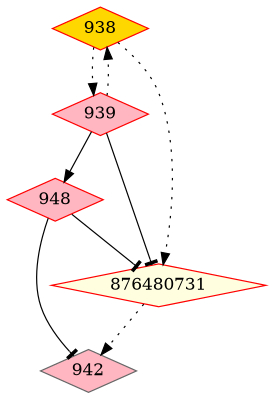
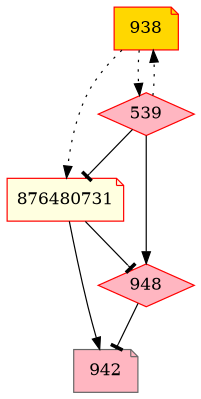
node "938": shape diamond -> note
node "939": label "939" -> "539"
edge "948" -> "876480731": reversed
node "876480731": shape diamond -> note
edge "876480731" -> "942": style dotted -> solid
node "942": shape diamond -> note
